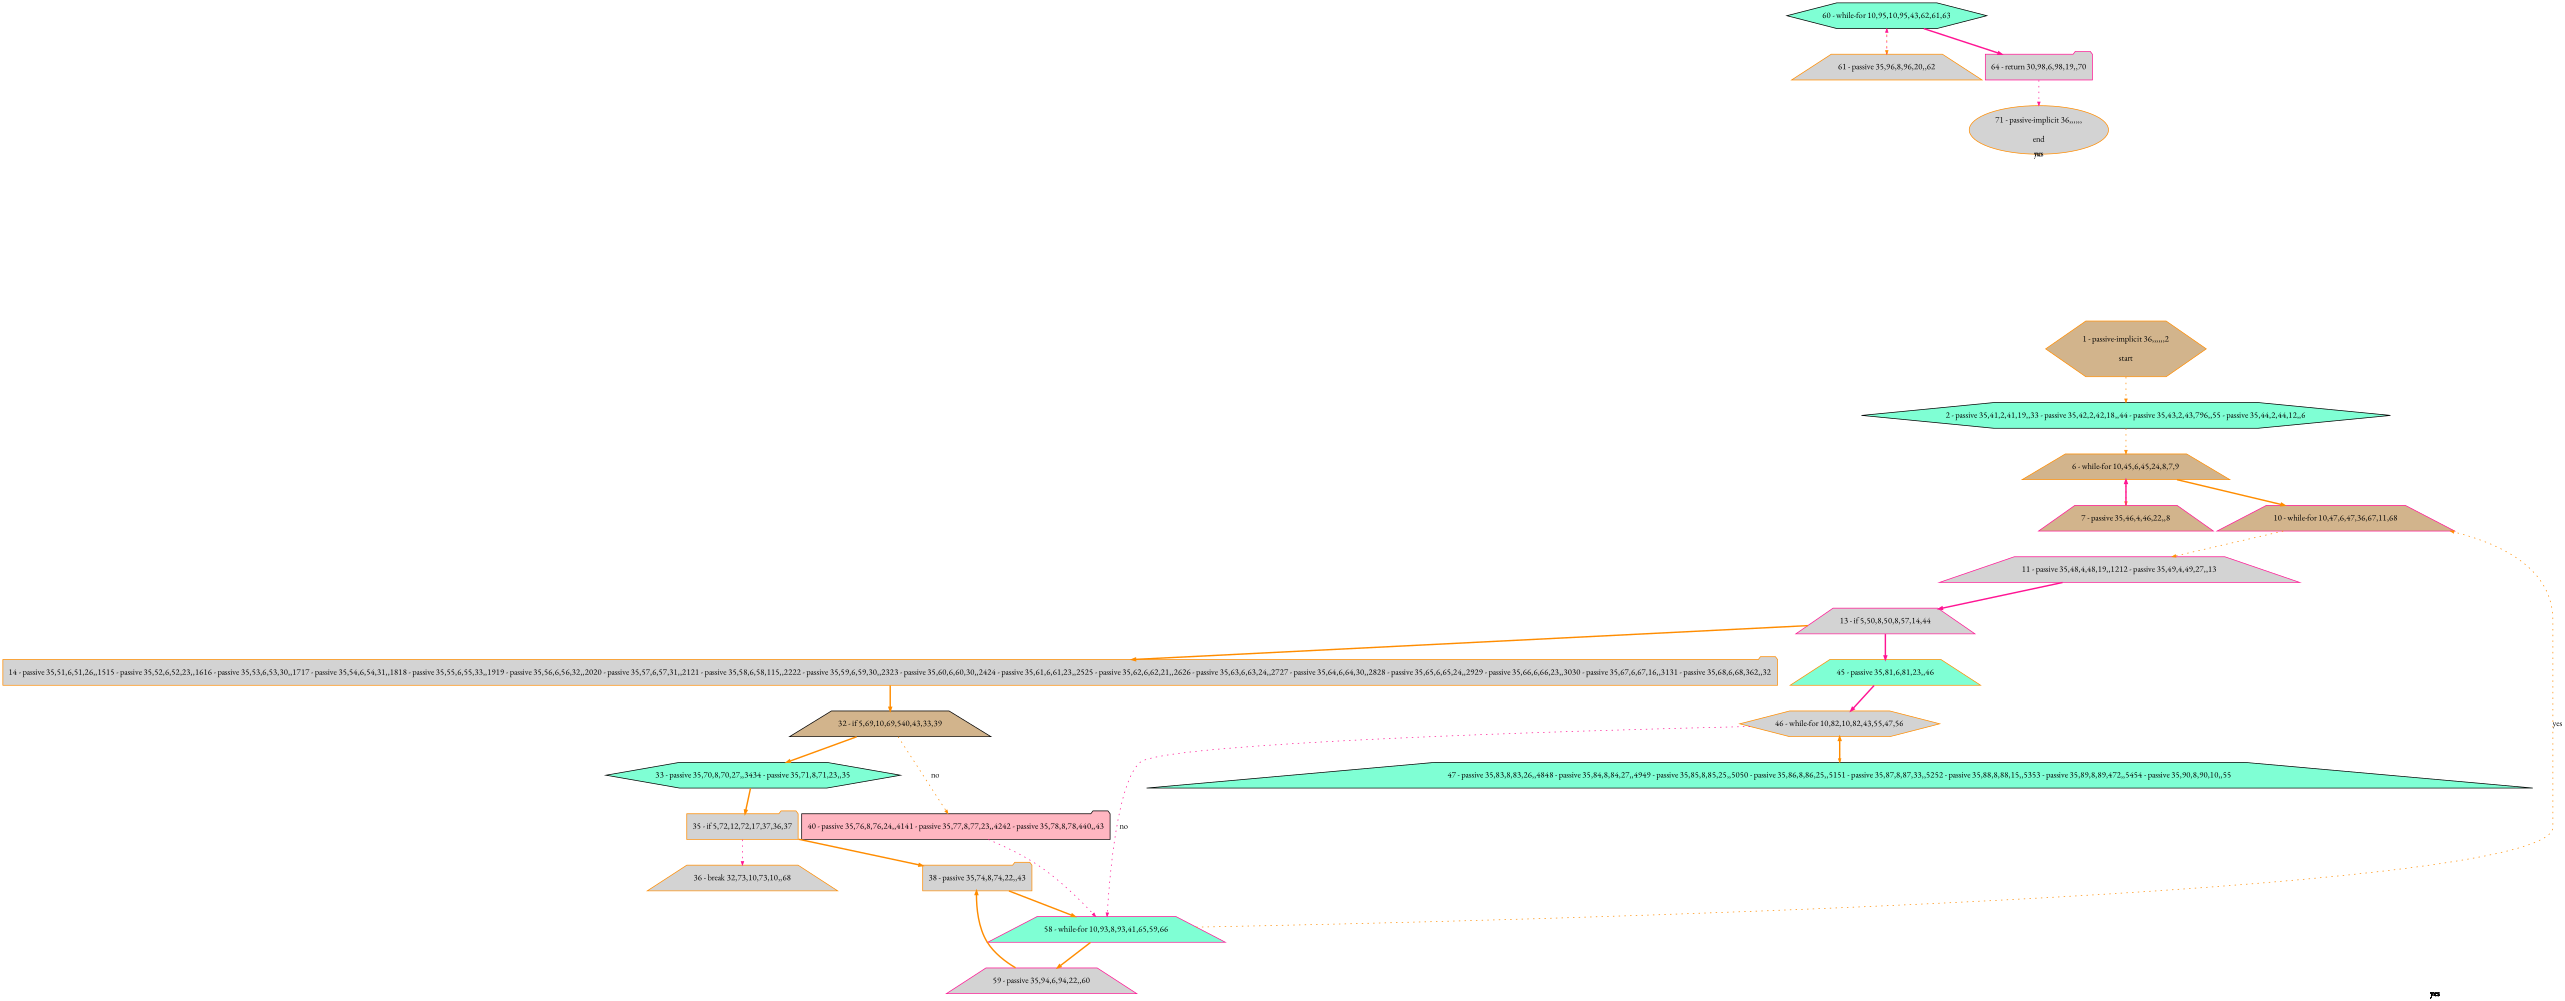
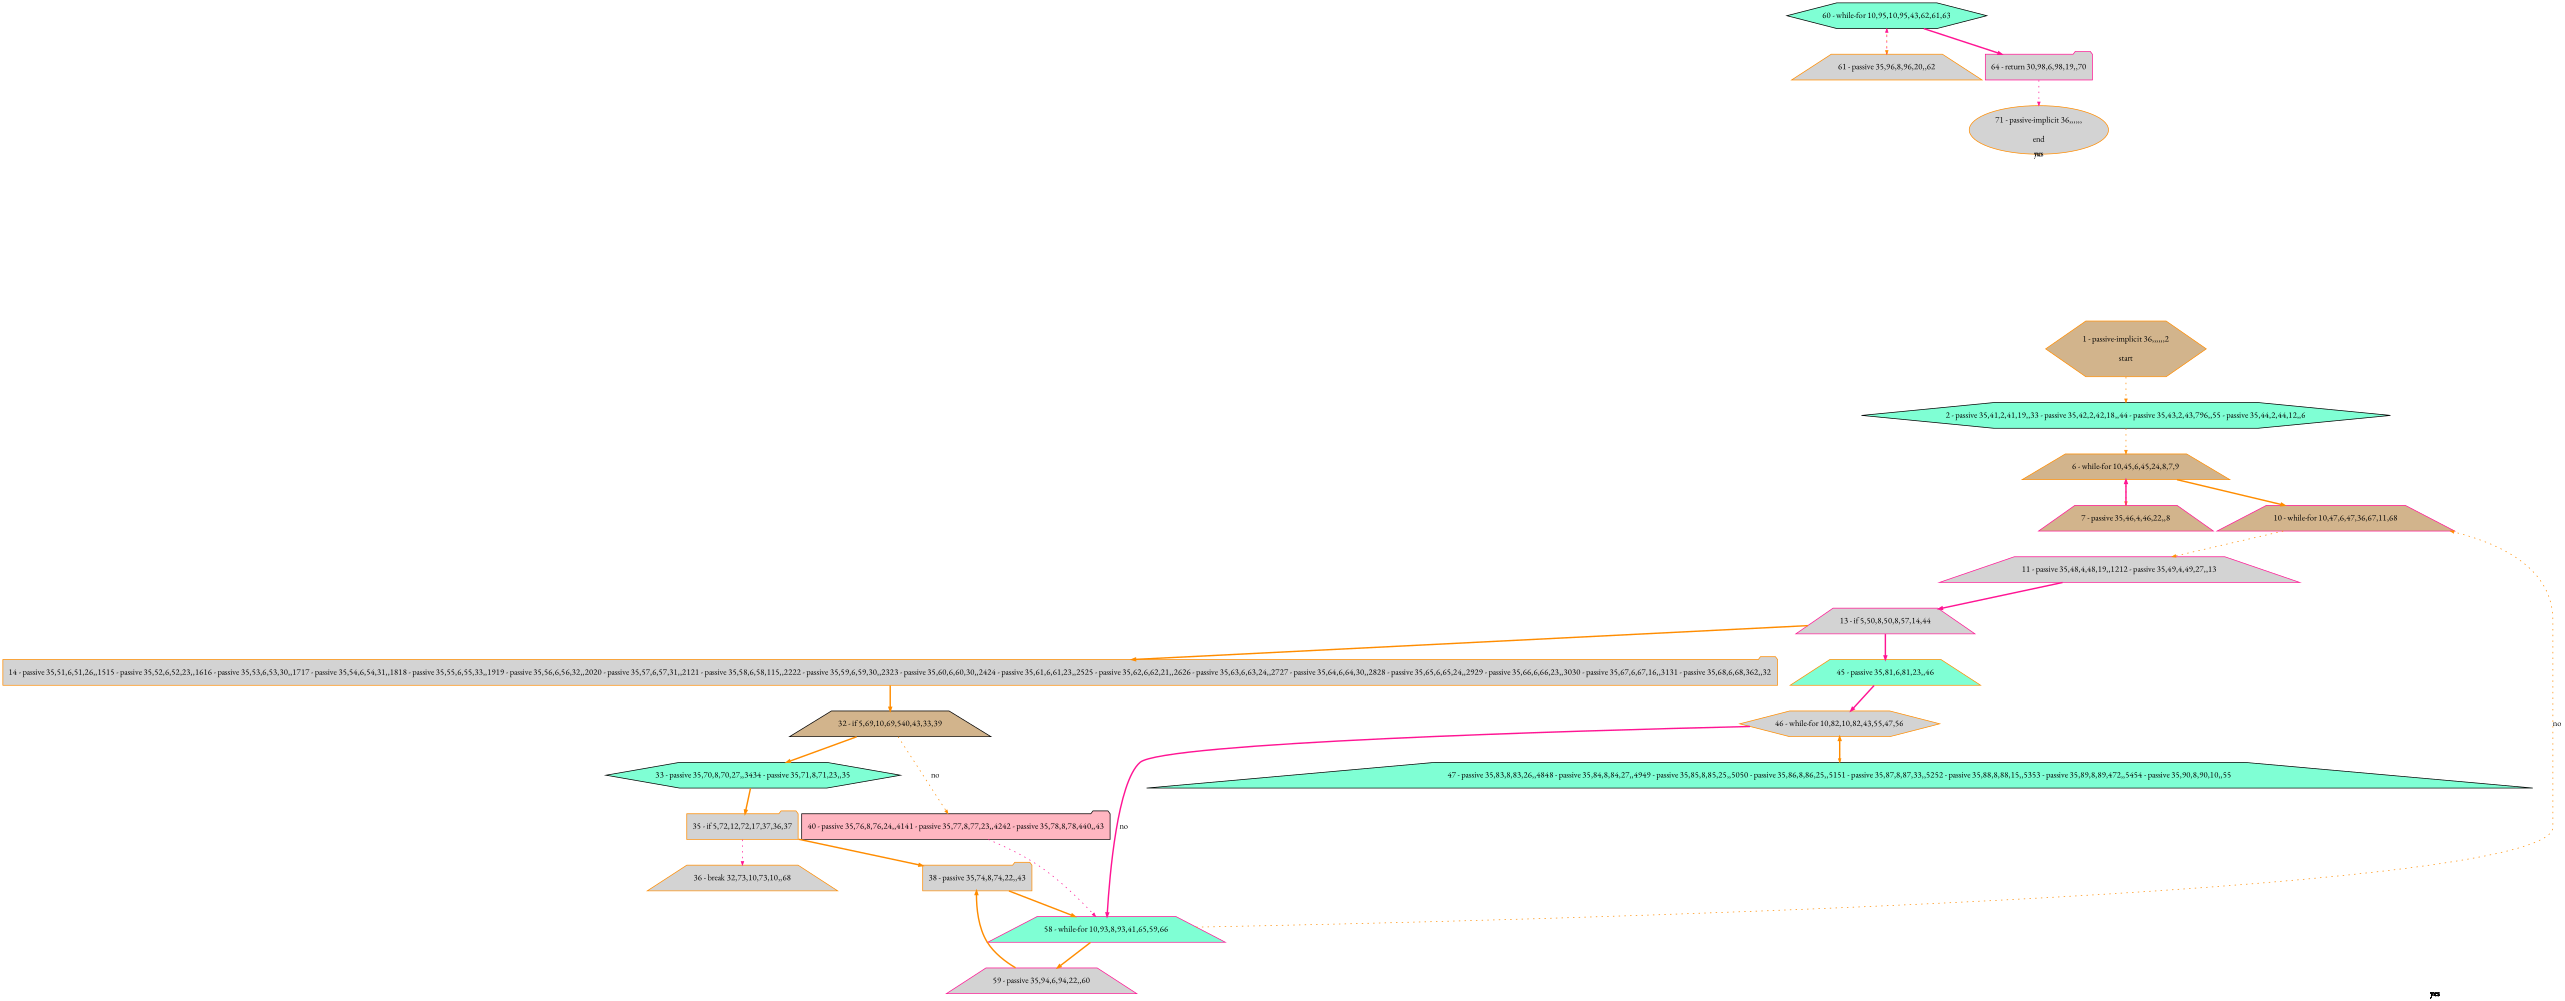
edge "58 - while-for 10,93,8,93,41,65,59,66" -> "10 - while-for 10,47,6,47,36,67,11,68": label "yes" -> "no"
edge "46 - while-for 10,82,10,82,43,55,47,56" -> "58 - while-for 10,93,8,93,41,65,59,66": style dotted -> bold
